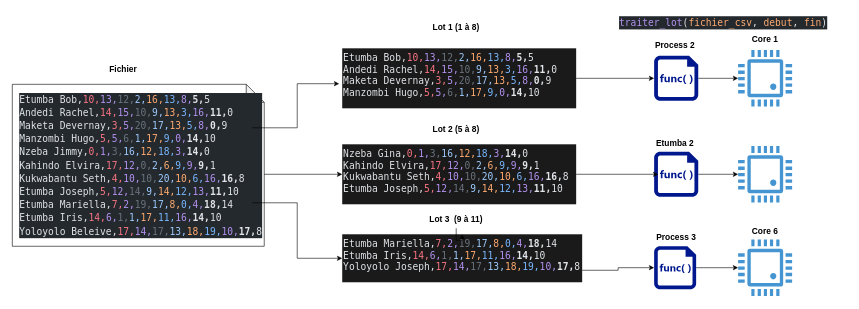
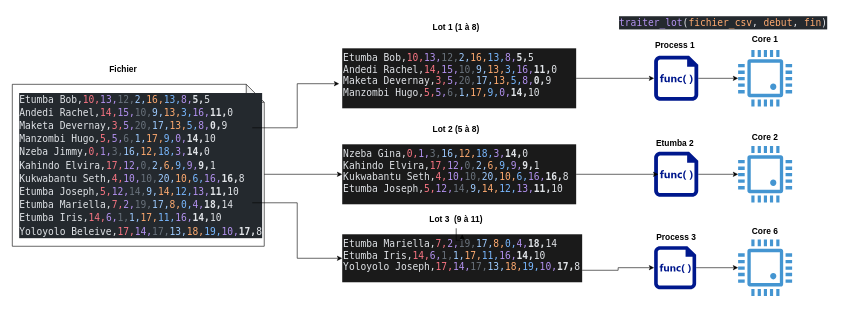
node "Process 2": label "Process 2" -> "Process 1"
node "Core 2": added
